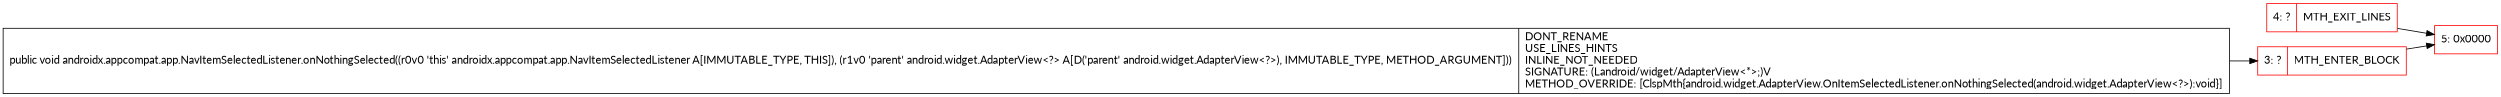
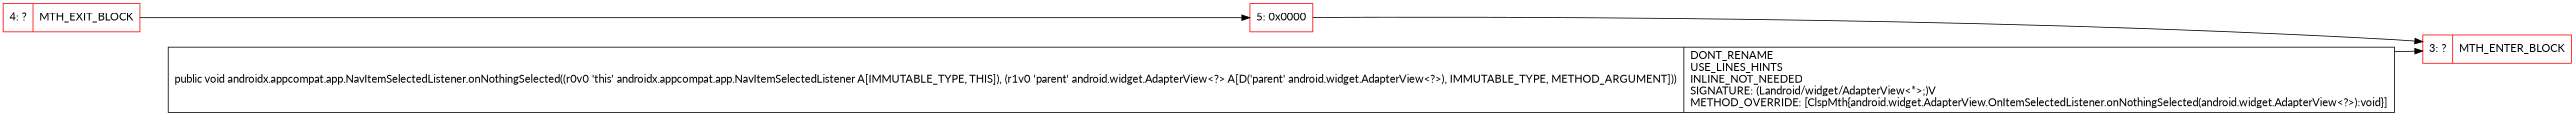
node "4: ?": text "MTH_EXIT_LINES" -> "MTH_EXIT_BLOCK"
edge "3: ?" -> "5: 0x0000": reversed
